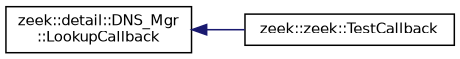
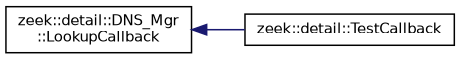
node "zeek::zeek::TestCallback": label "zeek::zeek::TestCallback" -> "zeek::detail::TestCallback"
